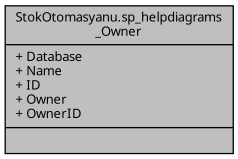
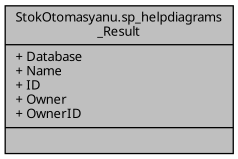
node "StokOtomasyanu.sp_helpdiagrams": text "_Owner" -> "_Result"
